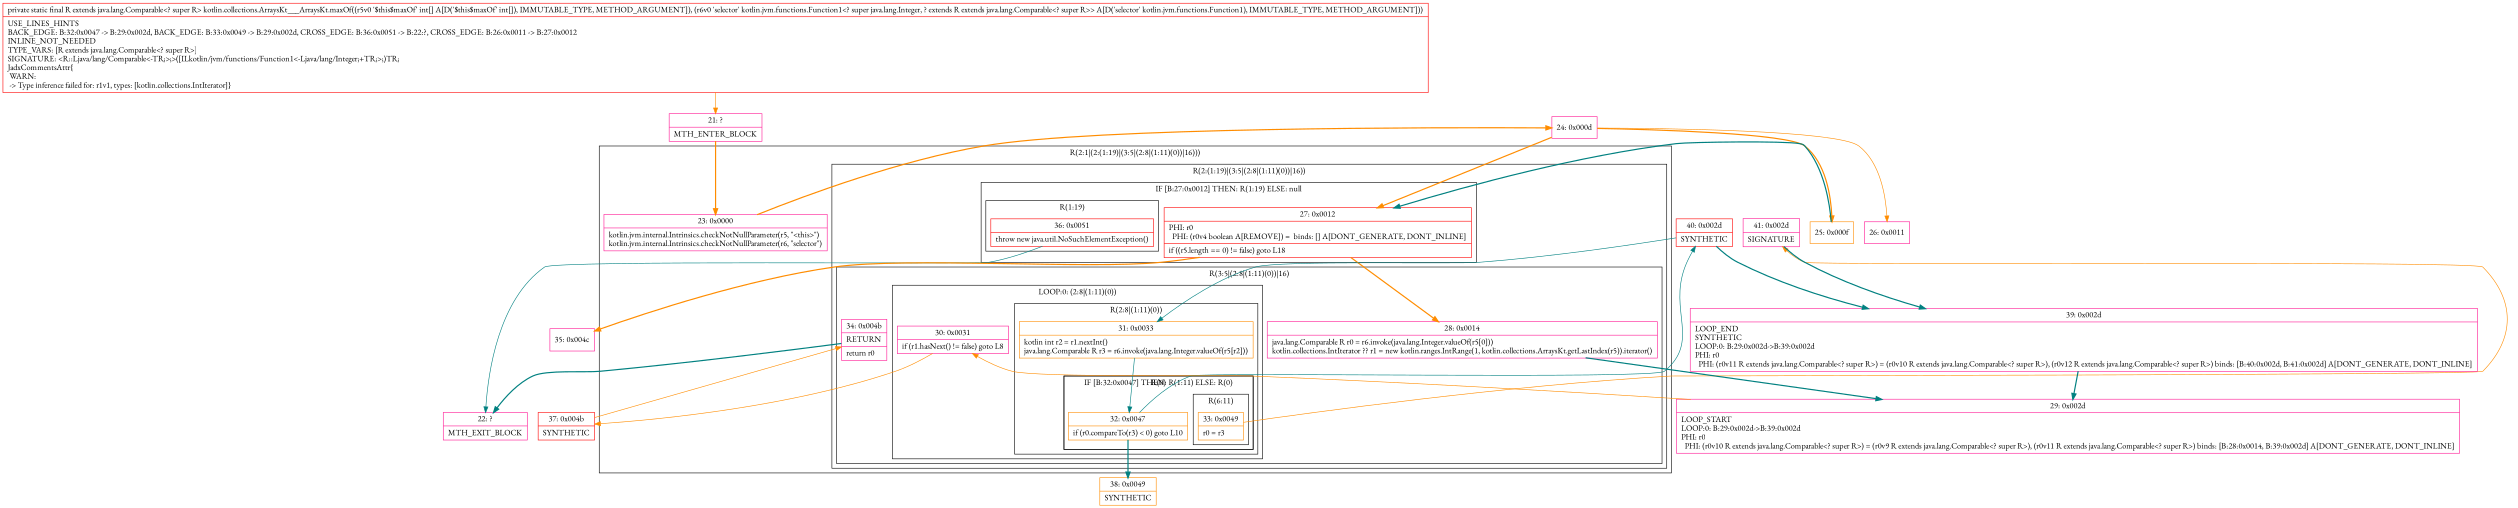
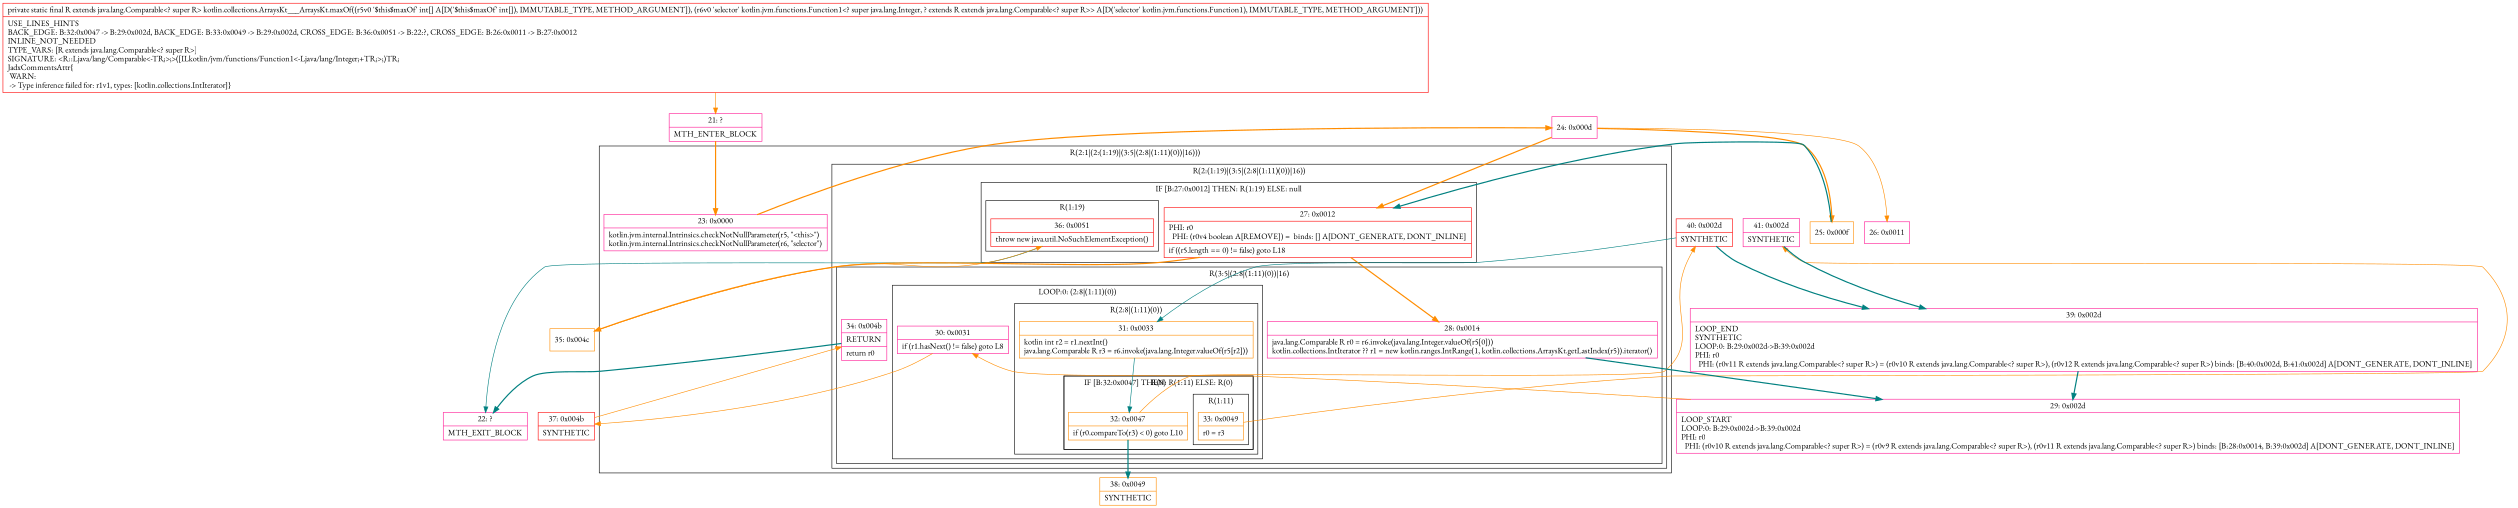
node "41: 0x002d": text "SIGNATURE" -> "SYNTHETIC"
edge "35: 0x004c" -> "36: 0x0051": added
node "35: 0x004c": color deeppink -> darkorange
edge "32: 0x0047" -> "40: 0x002d": color teal -> darkorange
cluster "R(6:11)": label "R(6:11)" -> "R(1:11)"
